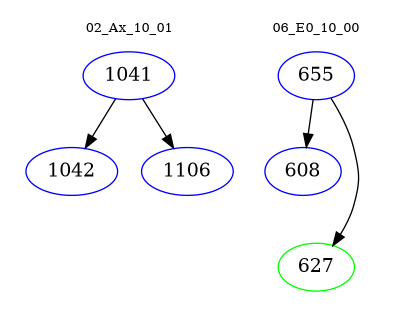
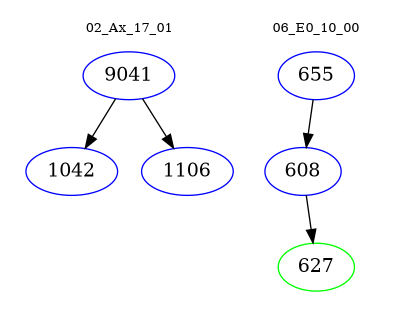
cluster "02_Ax_10_01": label "02_Ax_10_01" -> "02_Ax_17_01"
node "1041": label "1041" -> "9041"
edge "655" -> "627": now "608" -> "627"
